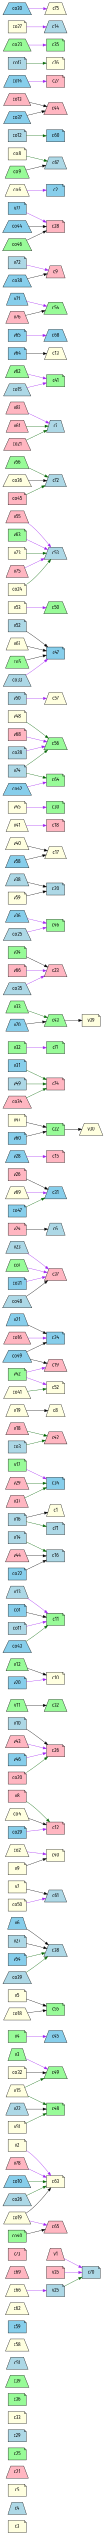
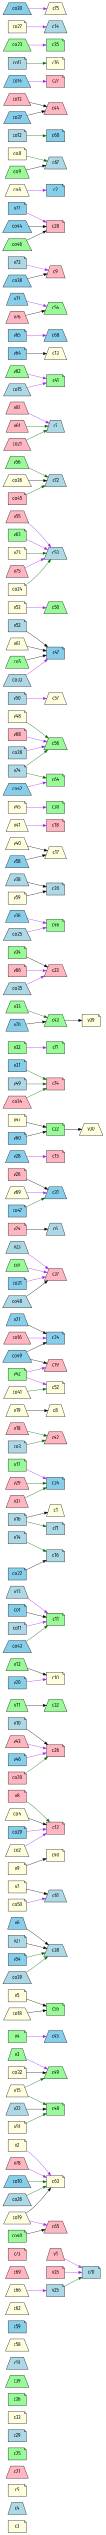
node "v44": removed
edge "co2" -> "c40": now "co2" -> "c12"
